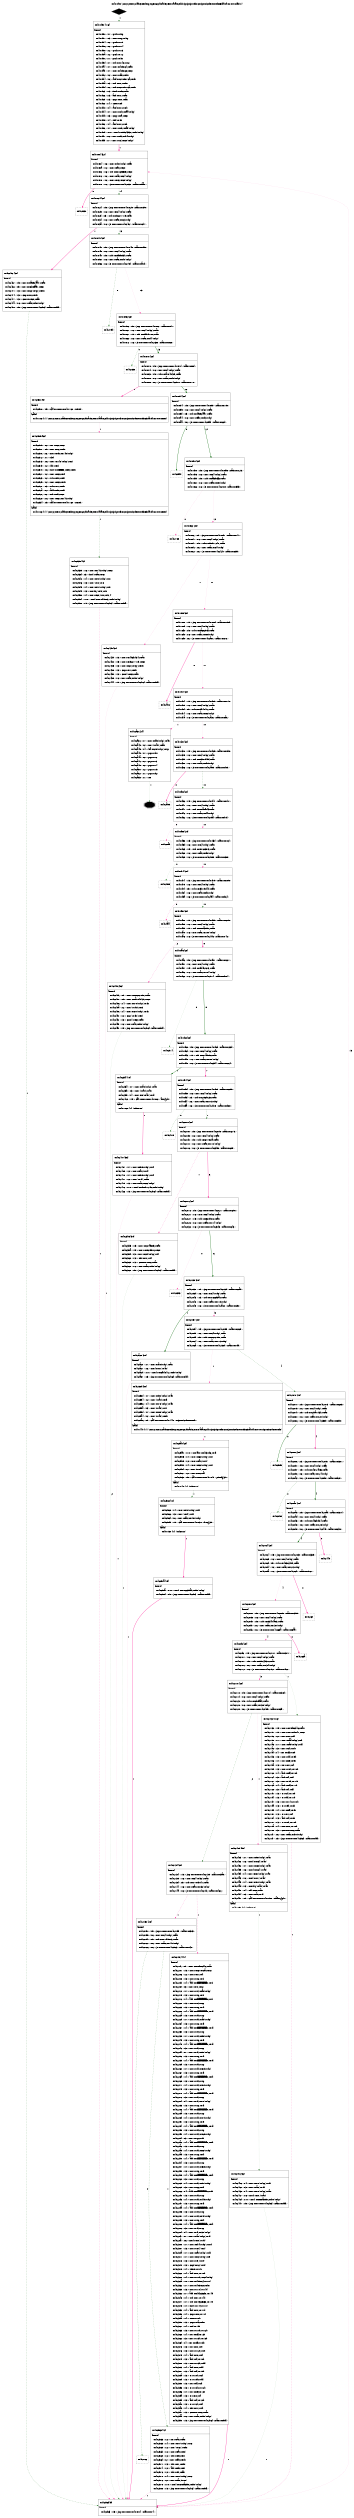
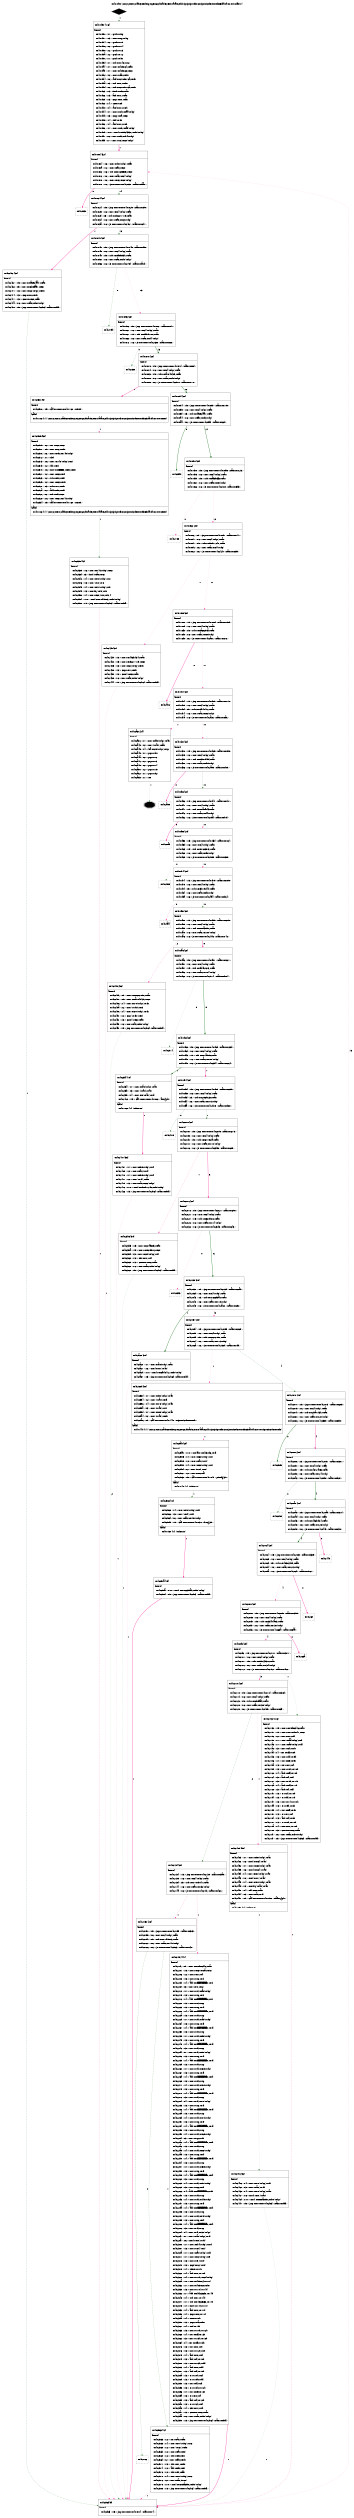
edge "0x401f3c [28]" -> "0x4028af": style dotted -> bold
